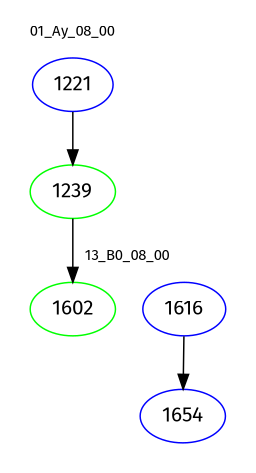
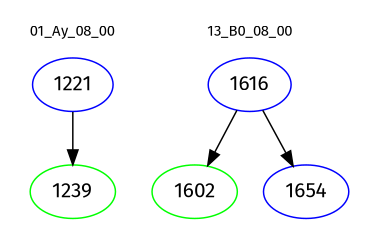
edge "1239" -> "1602": now "1616" -> "1602"
